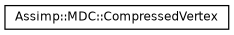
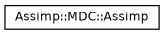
node "Assimp::MDC::CompressedVertex": label "Assimp::MDC::CompressedVertex" -> "Assimp::MDC::Assimp"
